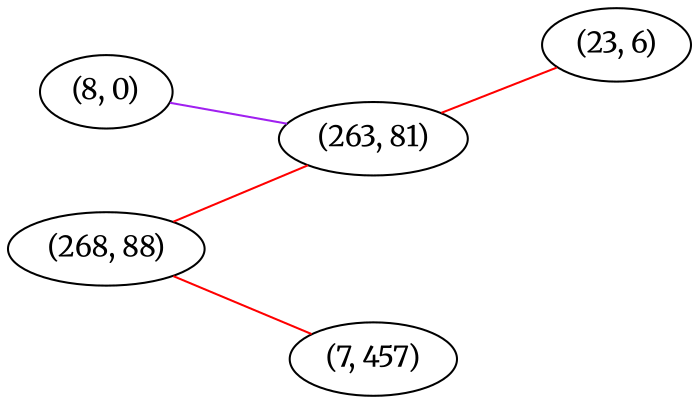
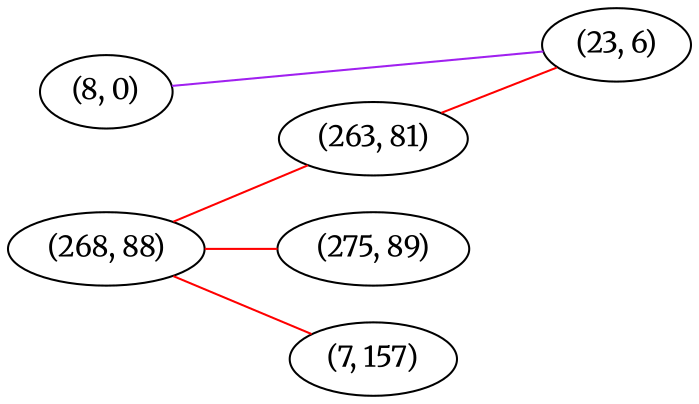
edge "(8, 0)" -- "(263, 81)": now "(8, 0)" -- "(23, 6)"
node "(275, 89)": added
node "(7, 457)": label "(7, 457)" -> "(7, 157)"
